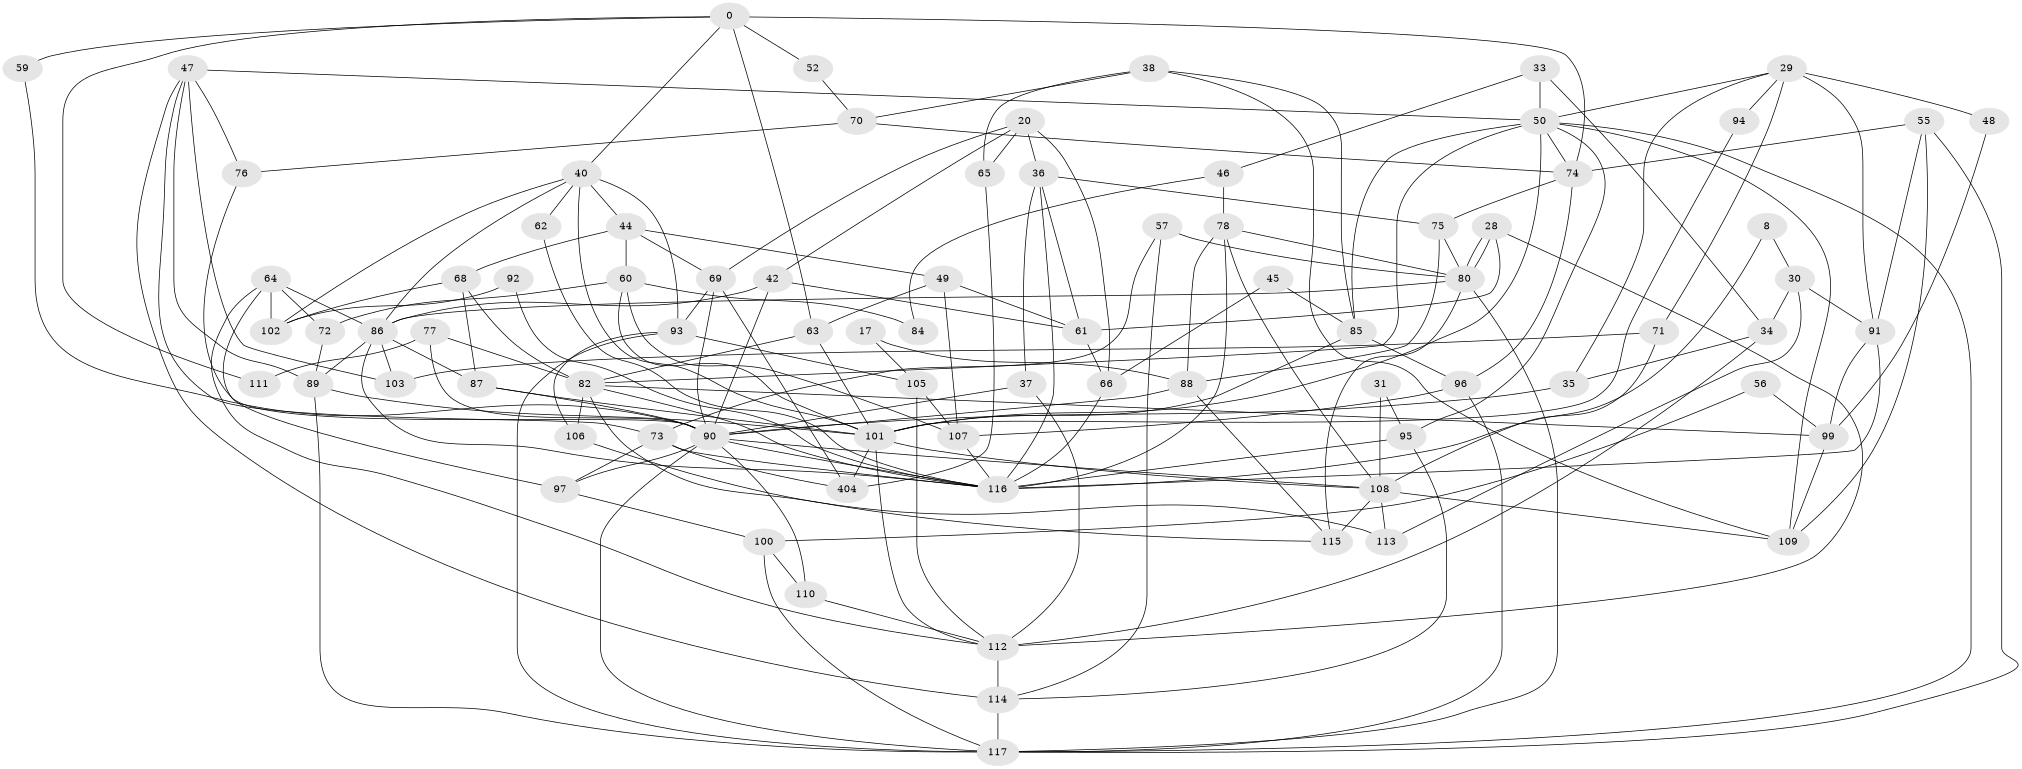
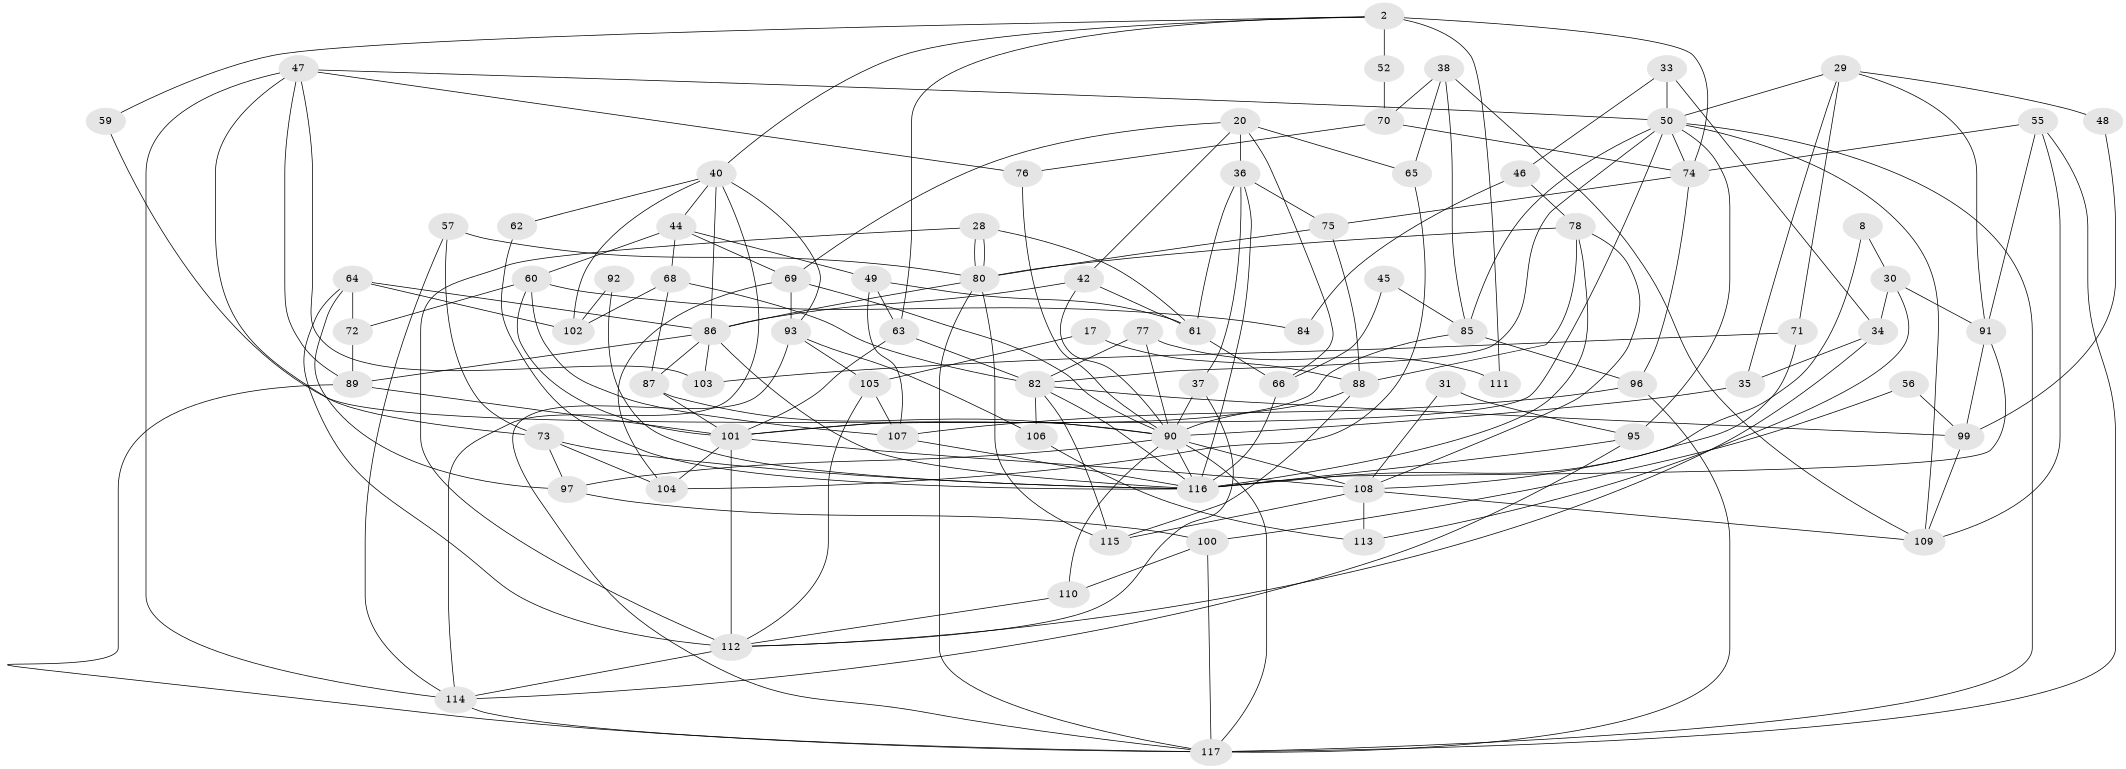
node "0": label "0" -> "2"
node "94": removed
edge "40" -- "101": now "40" -- "114"
node "404": label "404" -> "104"
